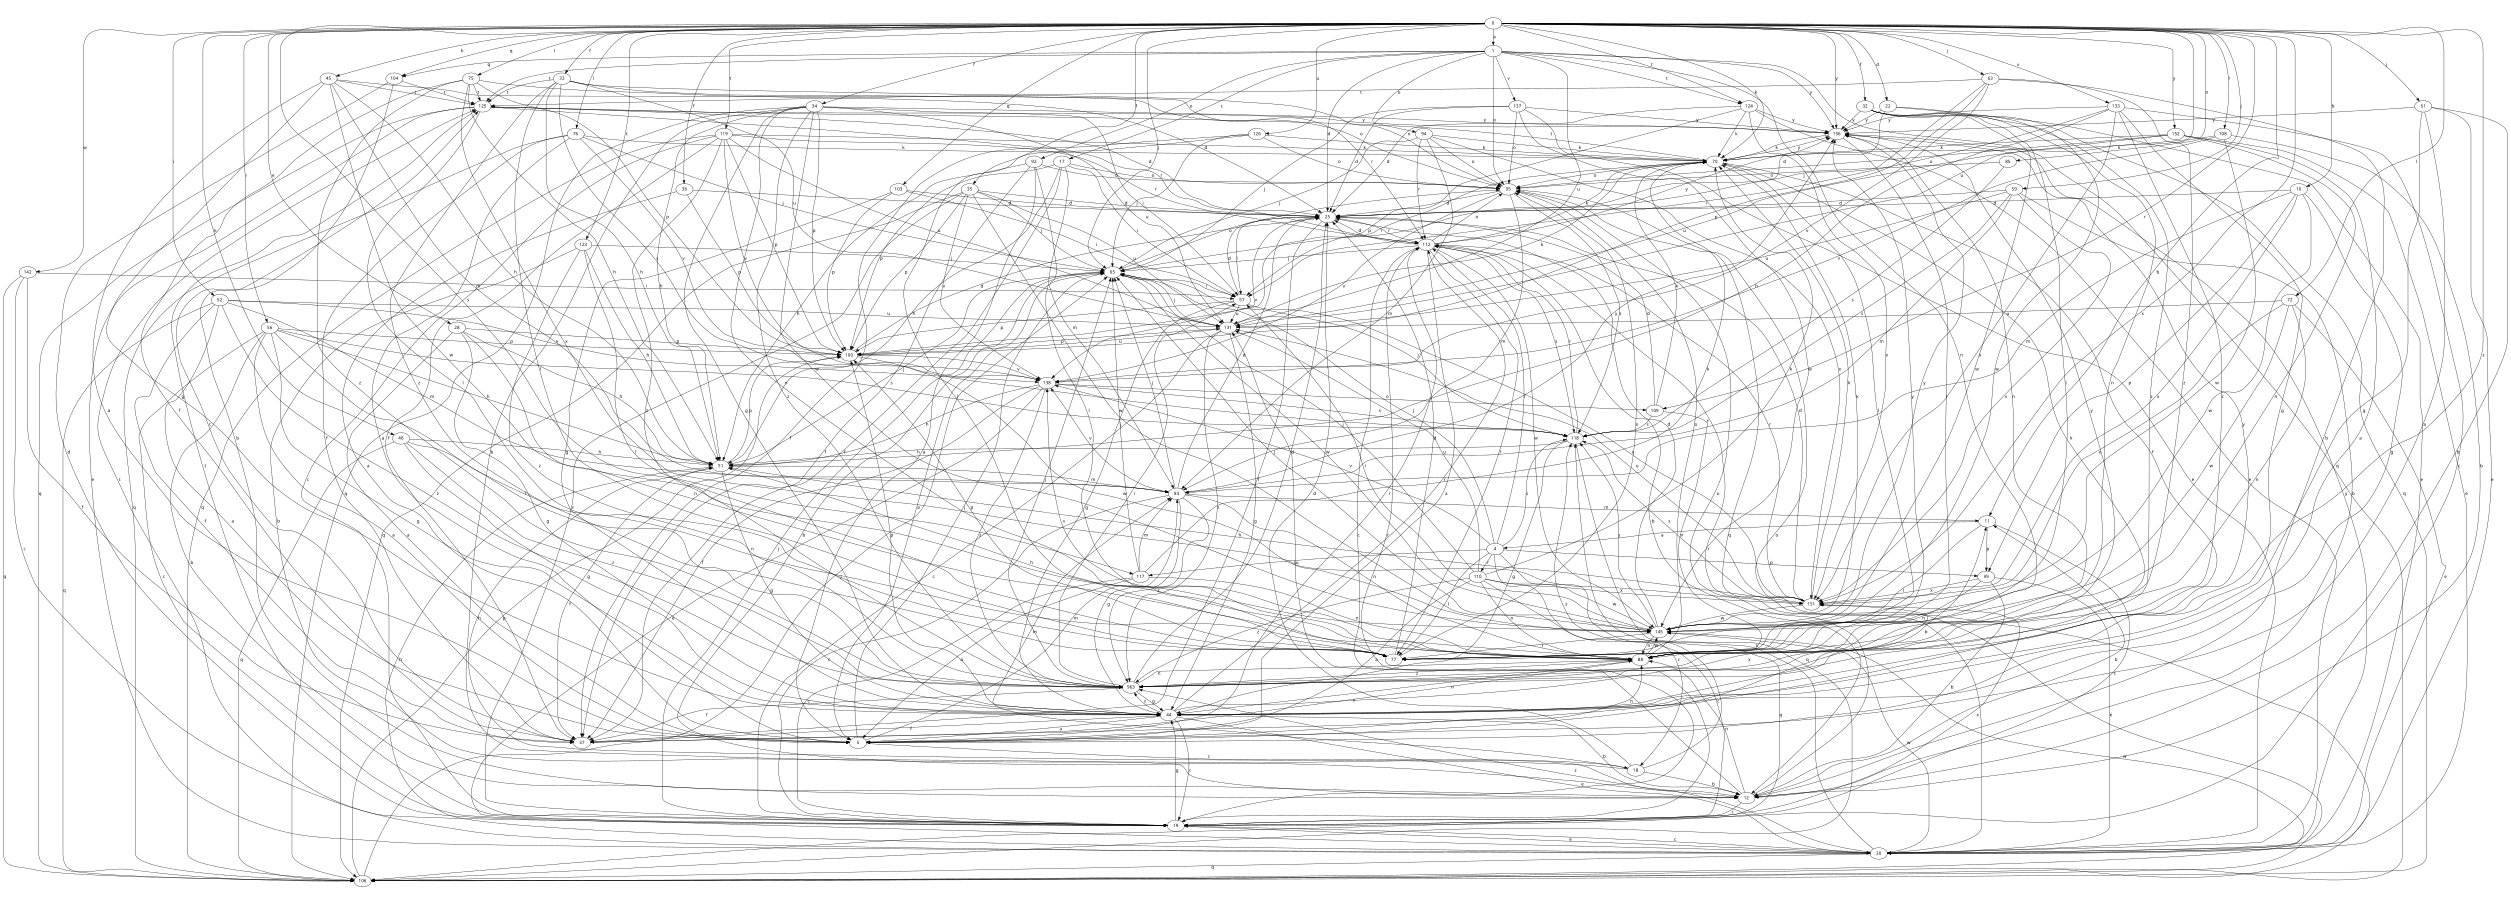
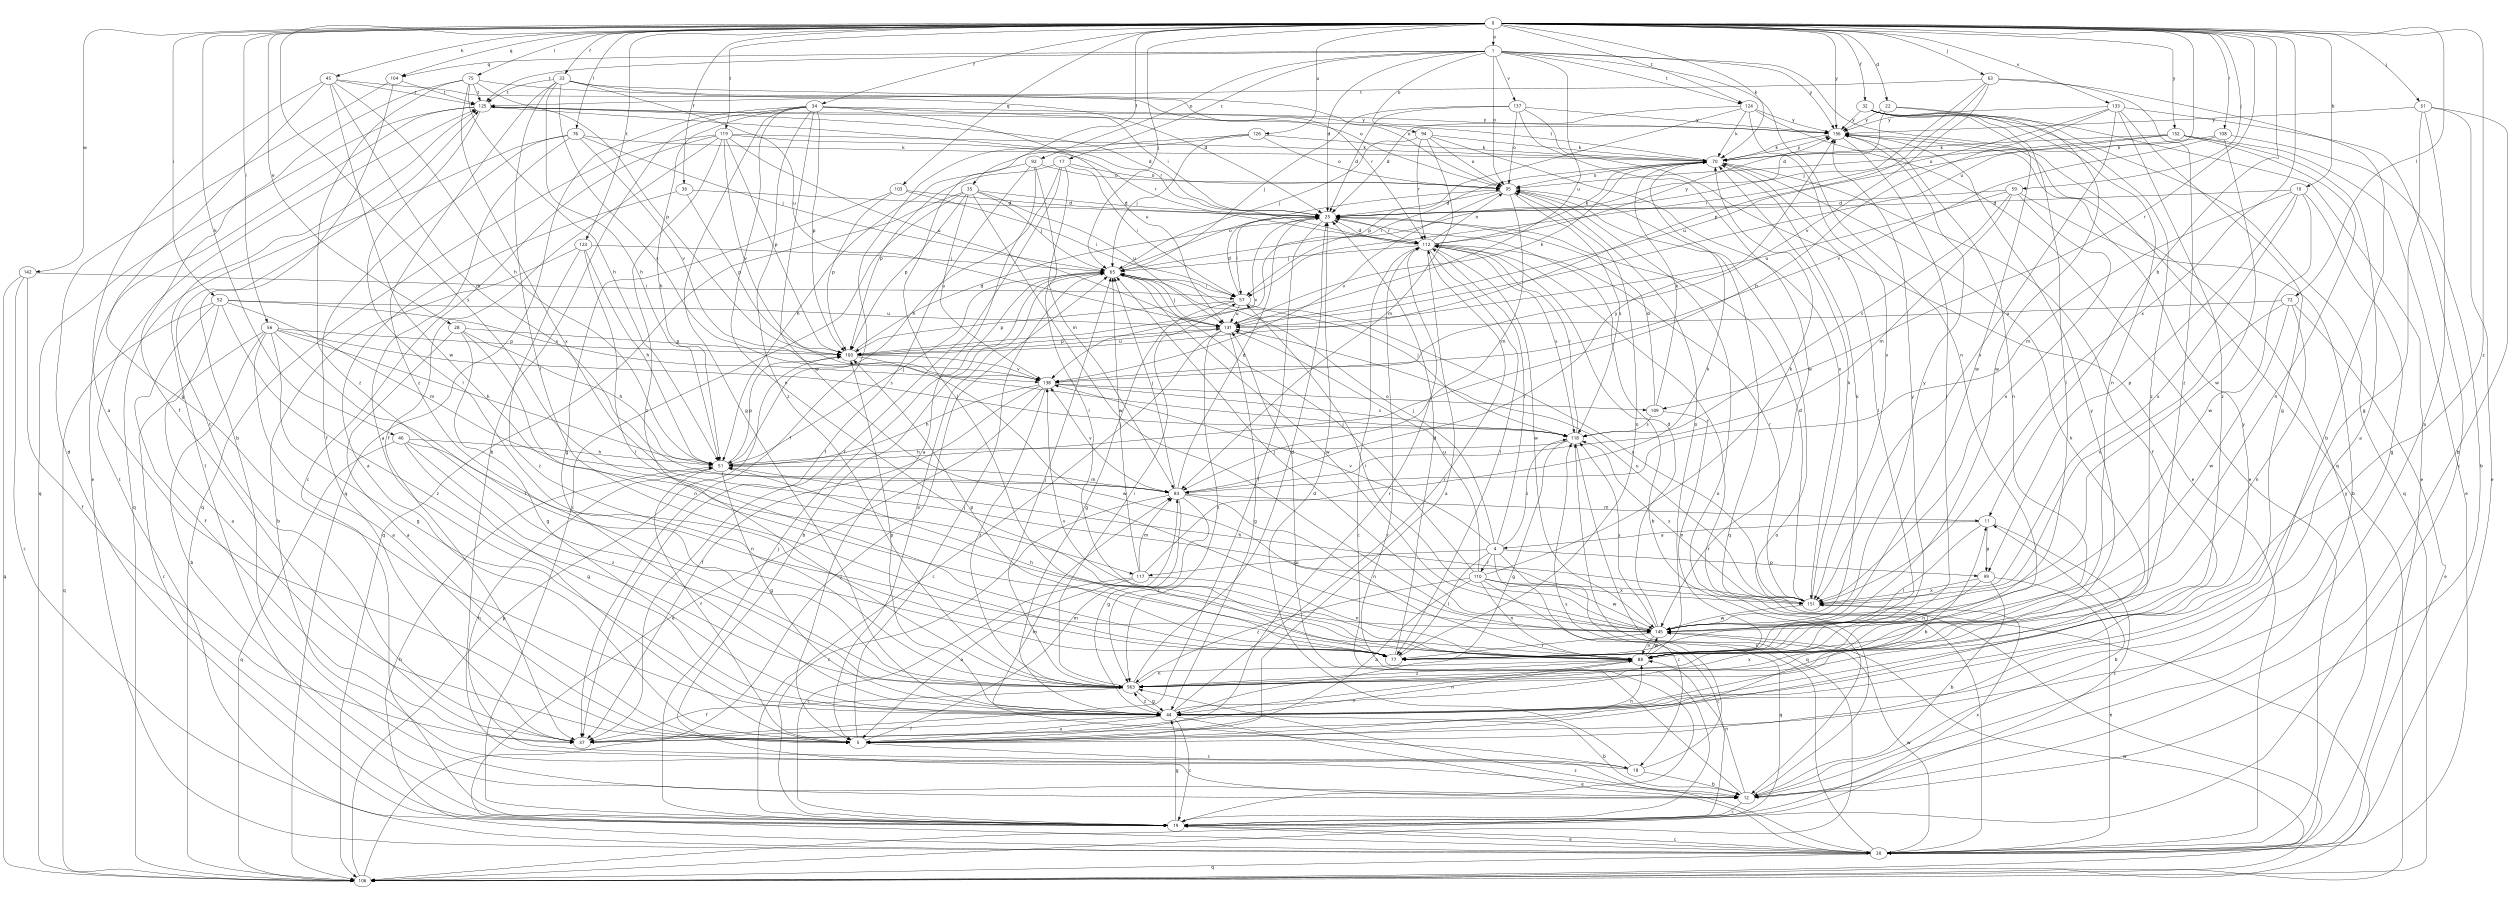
edge "34" -> "57": now "34" -> "25"
node "85": removed
edge "51" -> "37": now "51" -> "5"
